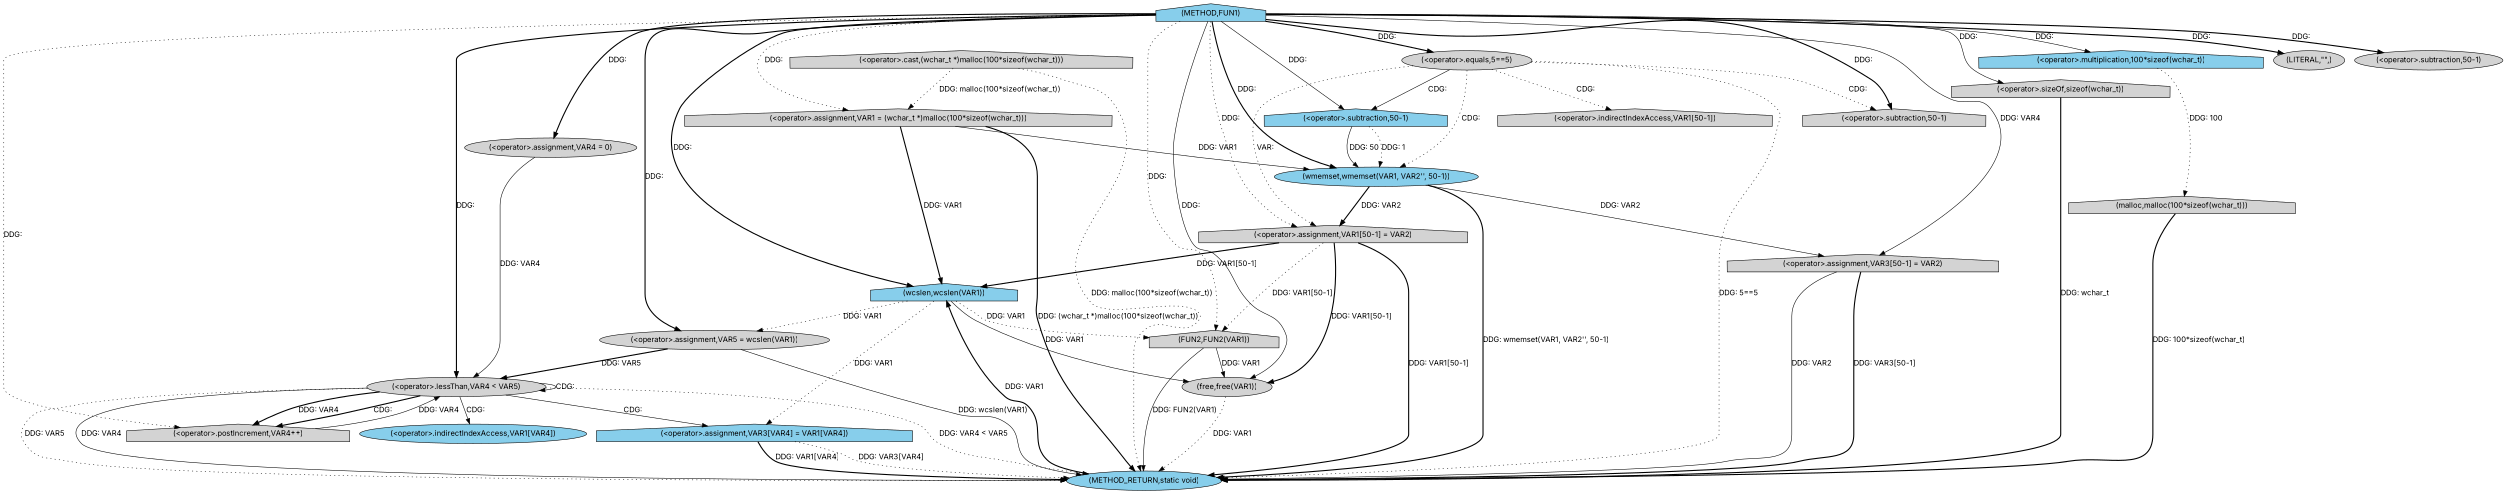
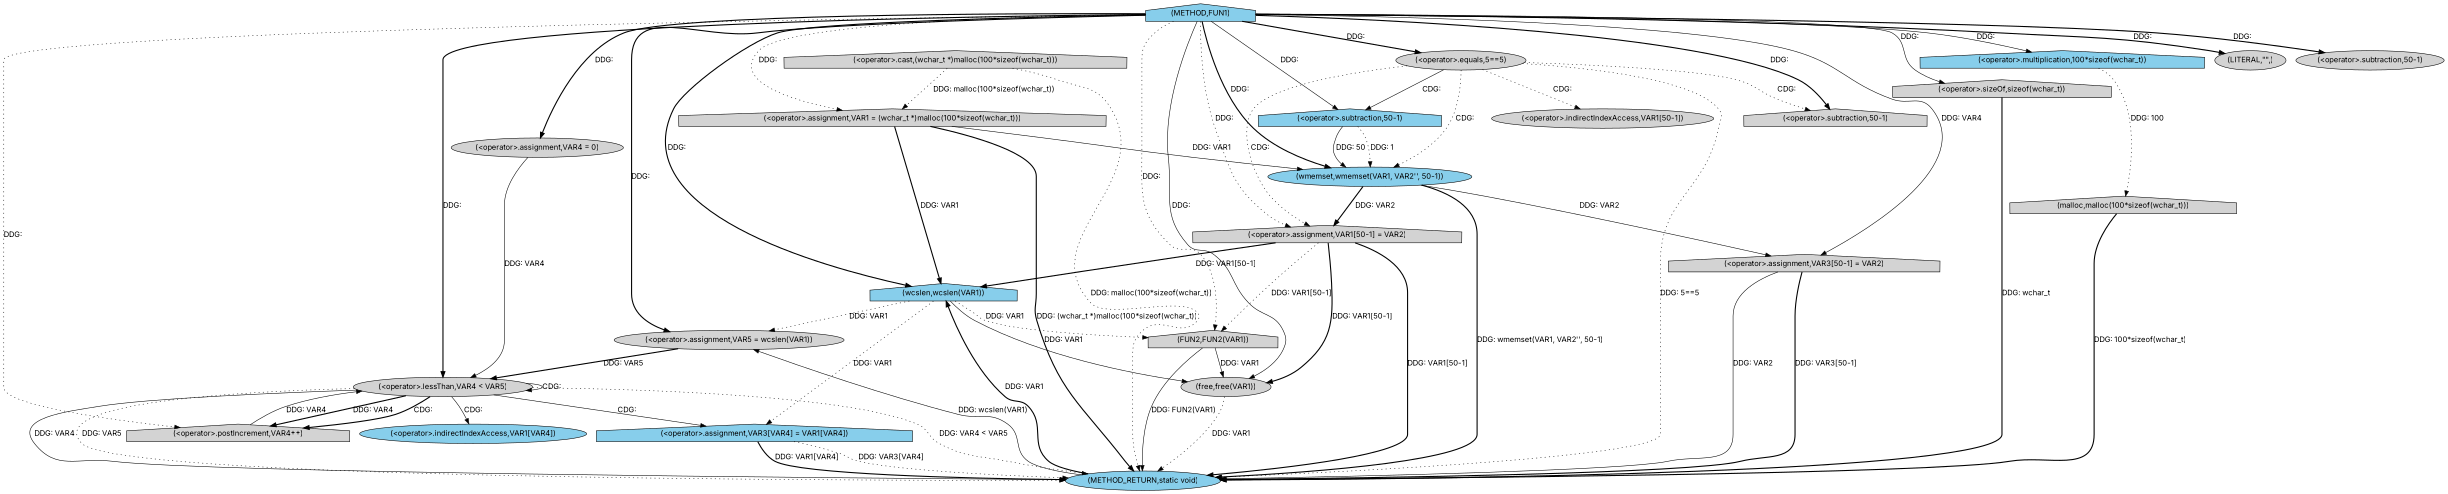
node "(<operator>.indirectIndexAccess,VAR1[50-1])": shape house -> ellipse
edge "(<operator>.equals,5==5)" -> "(<operator>.assignment,VAR1[50-1] = VAR2)": label "VAR: " -> "CDG: "
edge "(<operator>.assignment,VAR5 = wcslen(VAR1))" -> "(METHOD_RETURN,static void)": reversed
